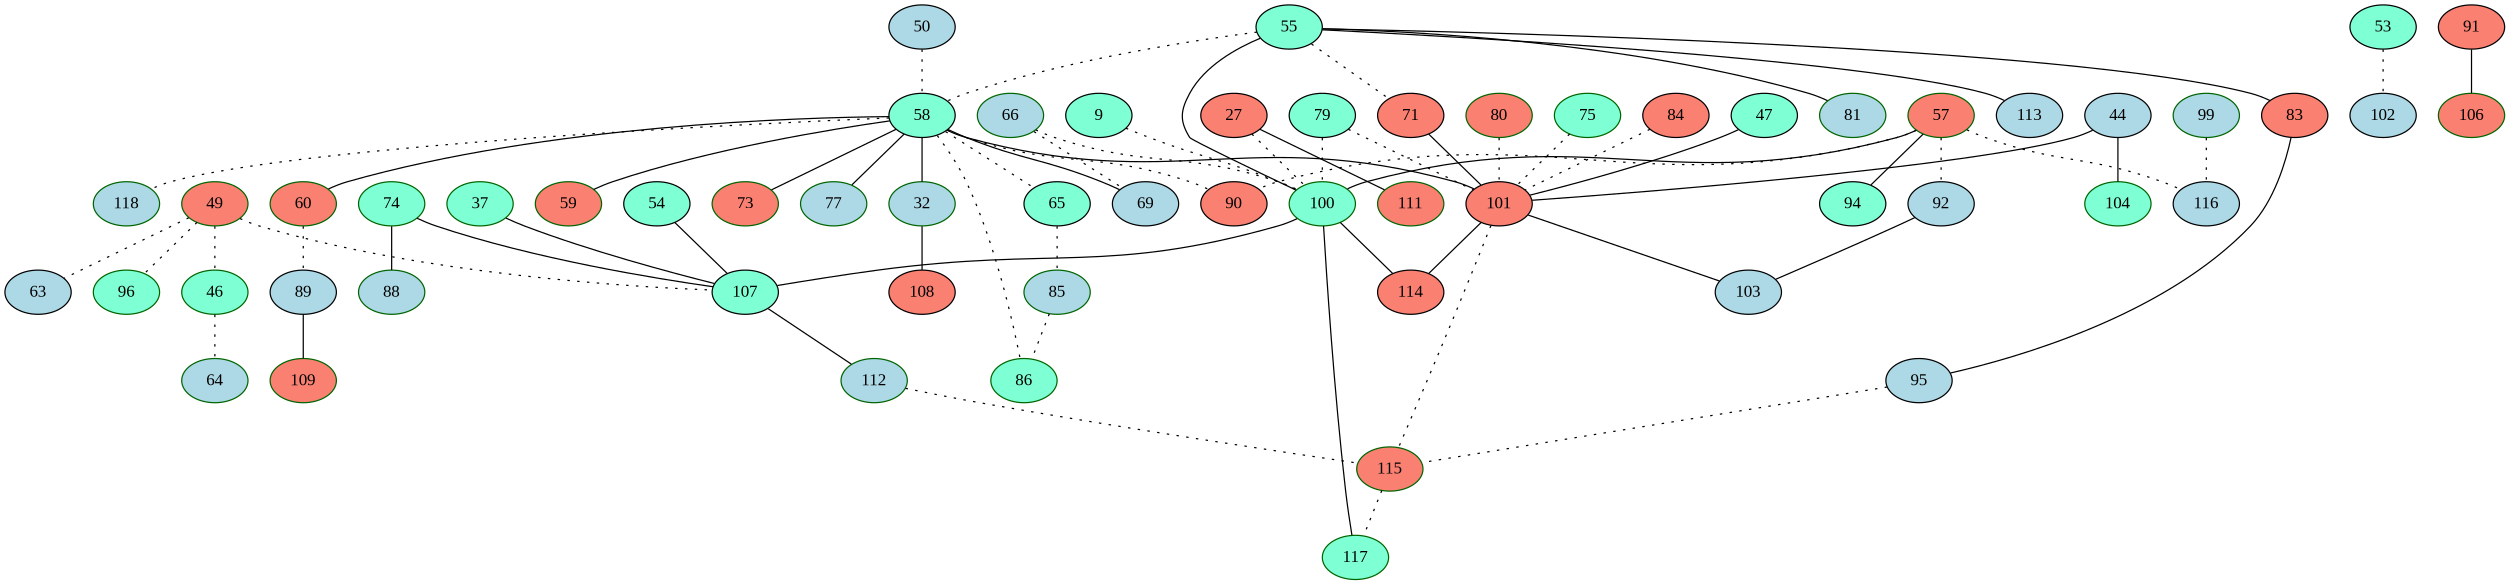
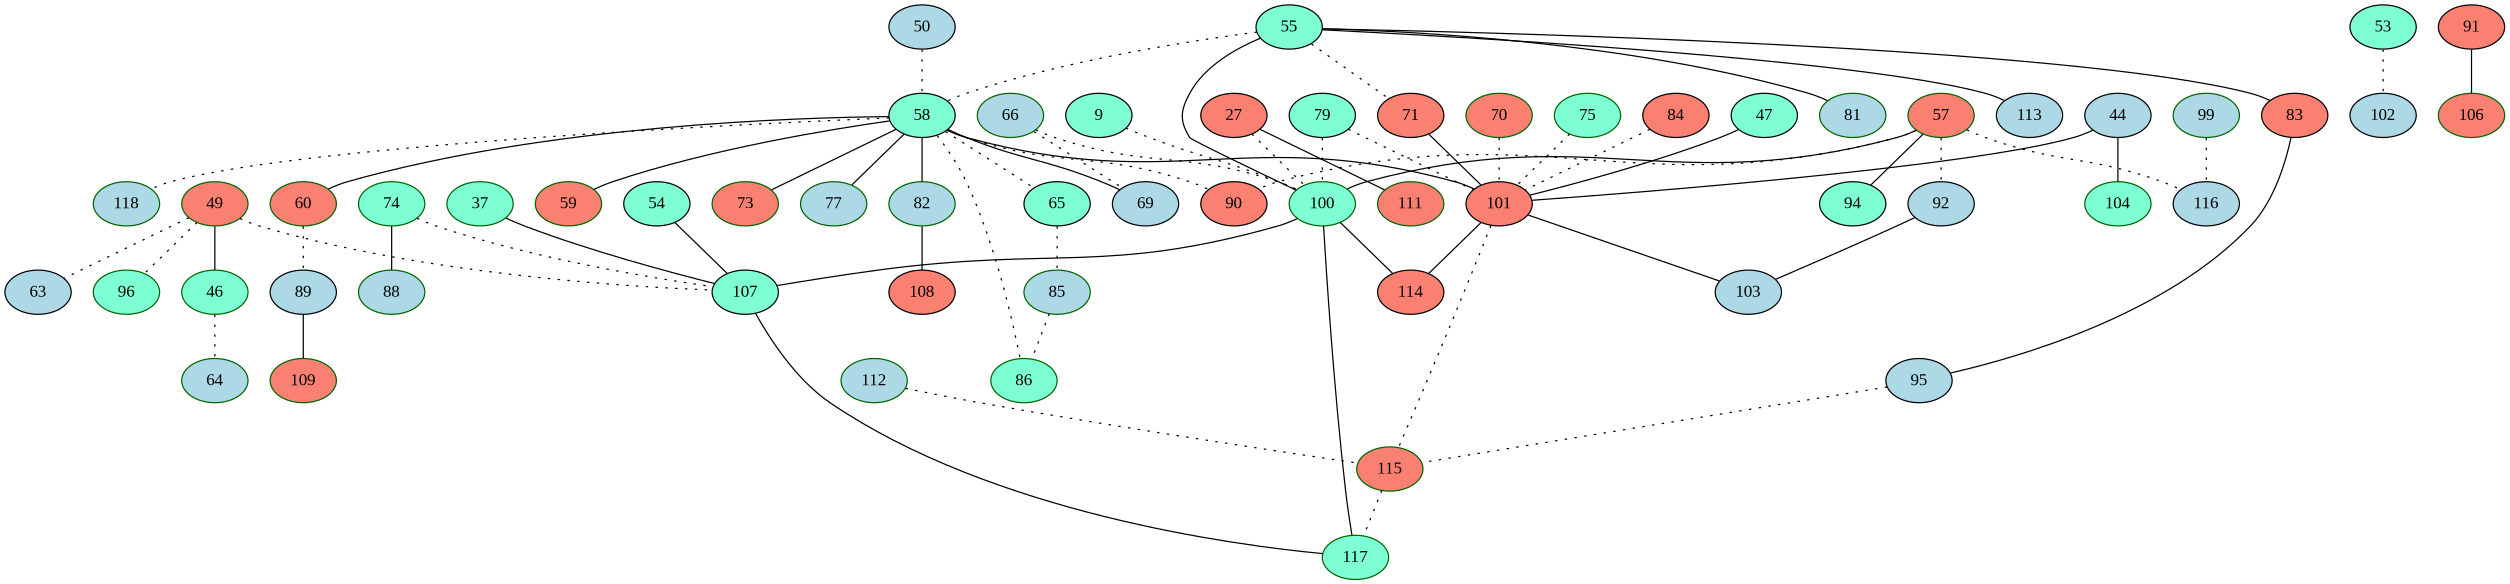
node "80": label "80" -> "70"
node "32": label "32" -> "82"
edge "49" -- "46": style dotted -> solid
edge "74" -- "107": style solid -> dotted
edge "107" -- "112": now "107" -- "117"
